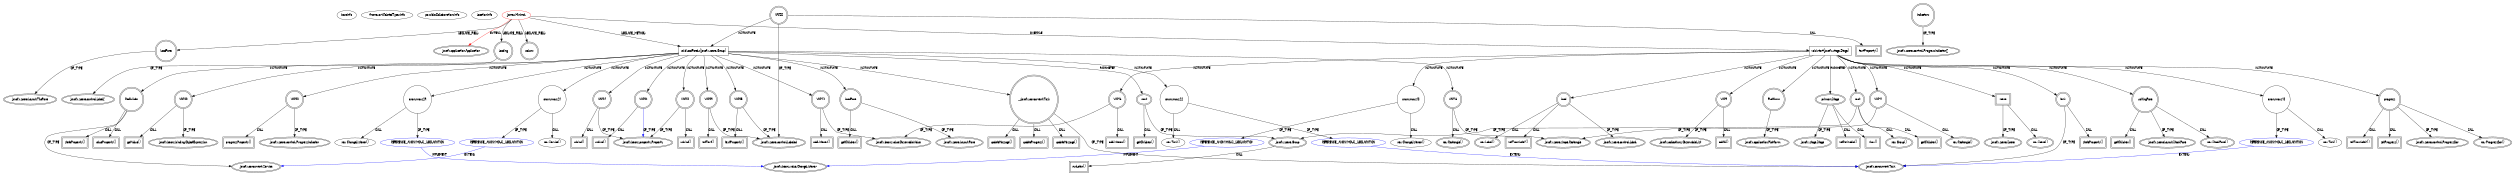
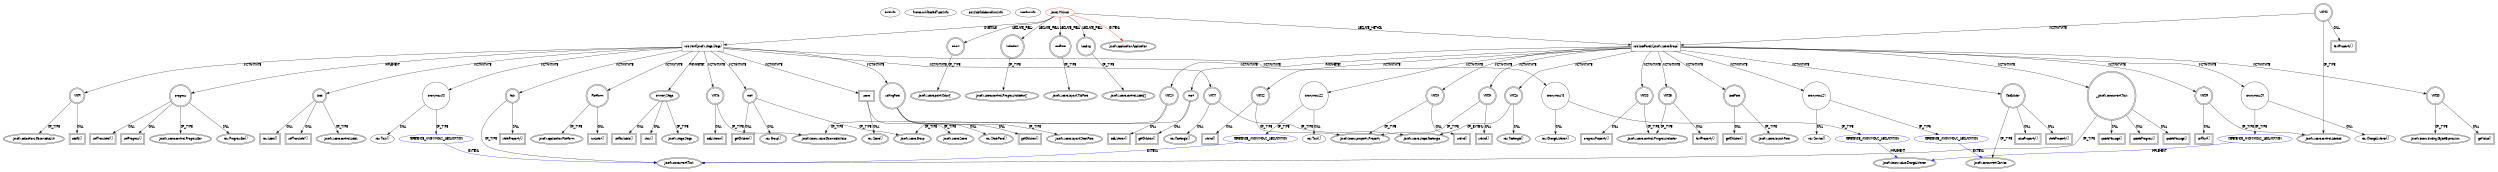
edge "james.Minimal" -> "indicators": added, label "DECLARE_FIELD"
edge "void start(javafx.stage.Stage)" -> "progress": label "INSTANTIATE" -> "IMPLEMENT"
node "javafx.scene.paint.Color[]": added
edge "VAR34" -> "javafx.beans.property.Property": color blue -> black
edge "VAR35" -> "javafx.scene.control.Labeled": now "VAR35" -> "javafx.scene.control.ProgressIndicator"
edge "VAR26" -> "javafx.scene.shape.Rectangle": label "OF_TYPE" -> "OF_EXTEND"
node "new Label()": shape ellipse -> box
edge "javafx.scene.Group" -> "runLater()": now "Platform" -> "runLater()"
